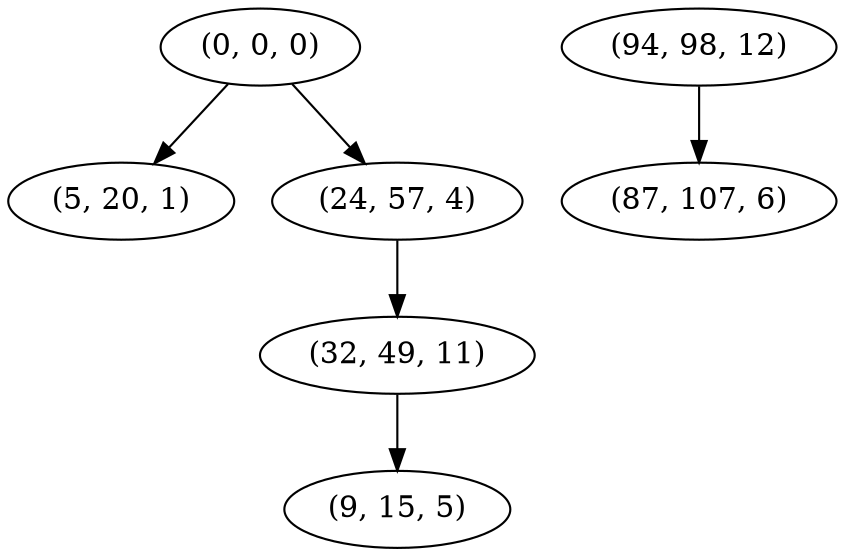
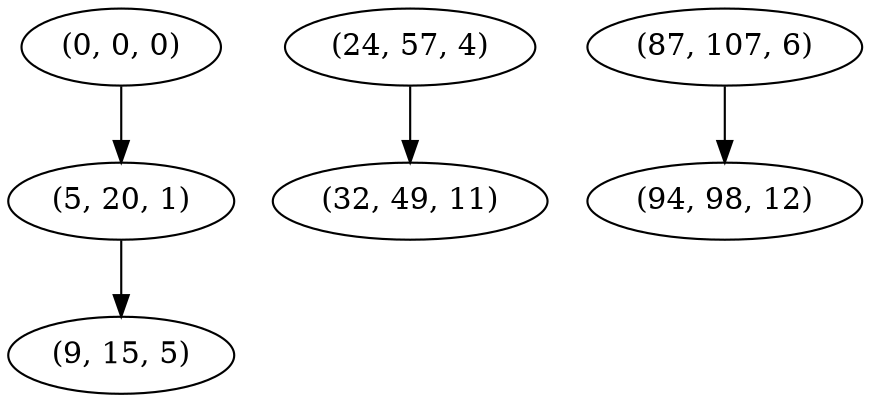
edge "(94, 98, 12)" -> "(87, 107, 6)": reversed
edge "(0, 0, 0)" -> "(24, 57, 4)": removed
edge "(32, 49, 11)" -> "(9, 15, 5)": now "(5, 20, 1)" -> "(9, 15, 5)"
